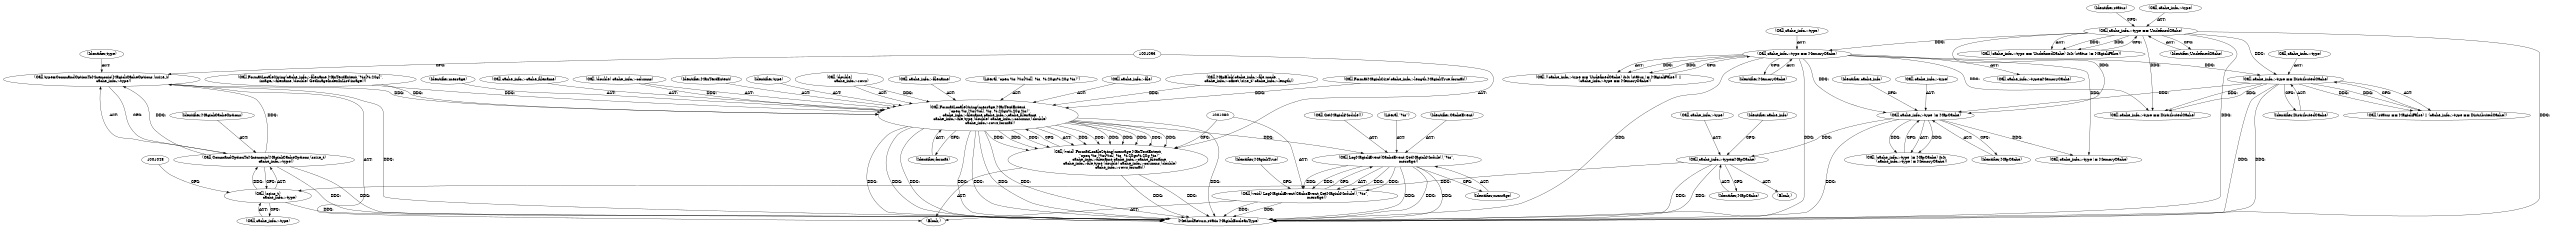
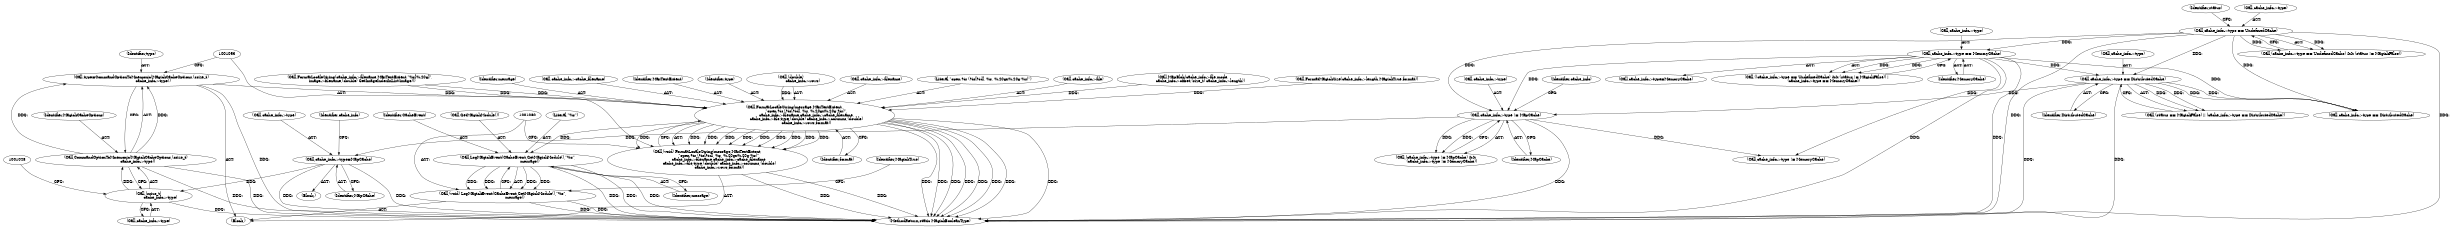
node "(Identifier,UndefinedCache)": removed
edge "(Call,cache_info->type == MemoryCache)" -> "(Identifier,MemoryCache)": label "CFG: " -> "AST: "
node "(Call,(double) cache_info->columns)": removed
